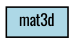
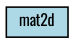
node "mat3d": label "mat3d" -> "mat2d"
